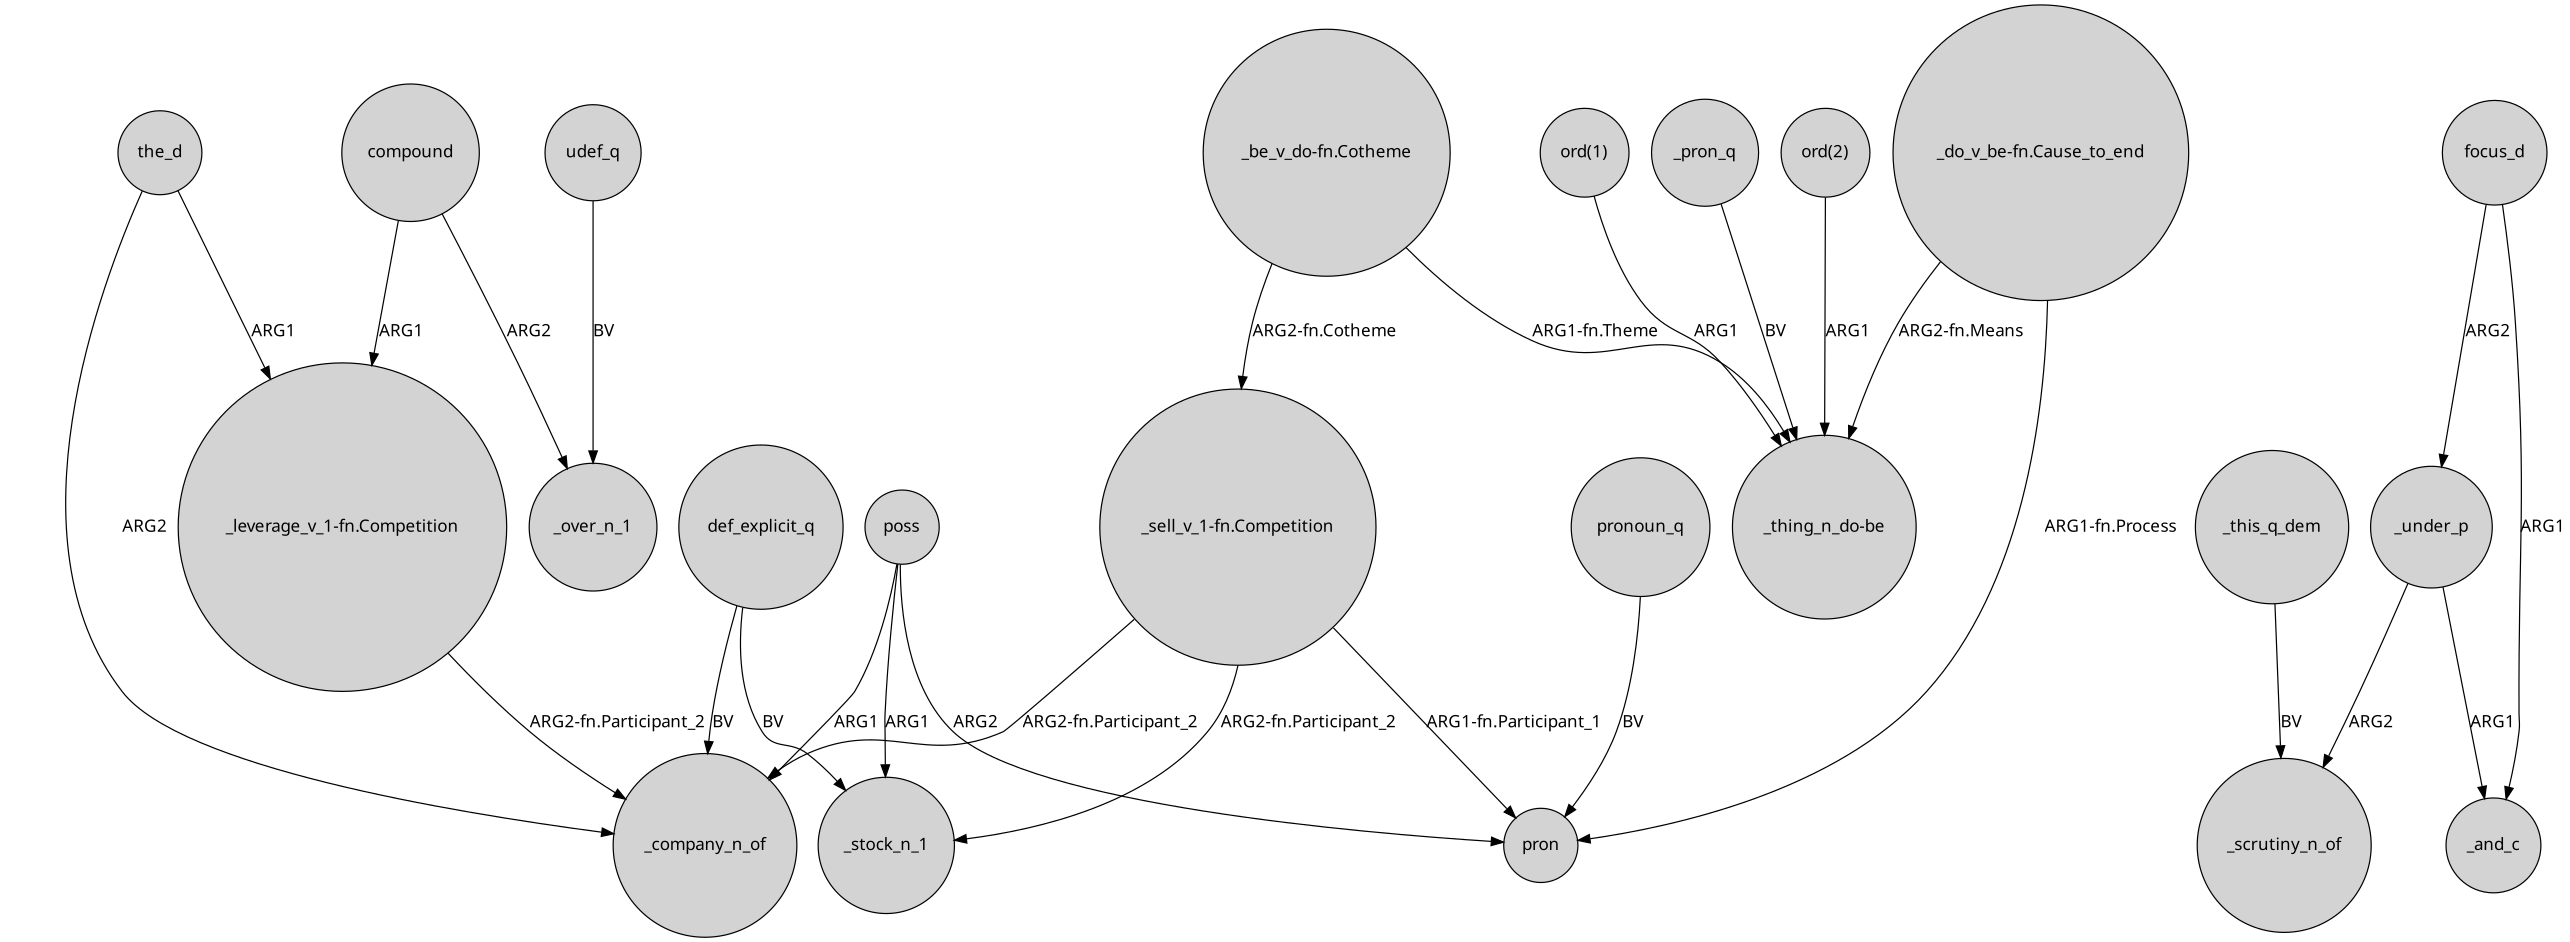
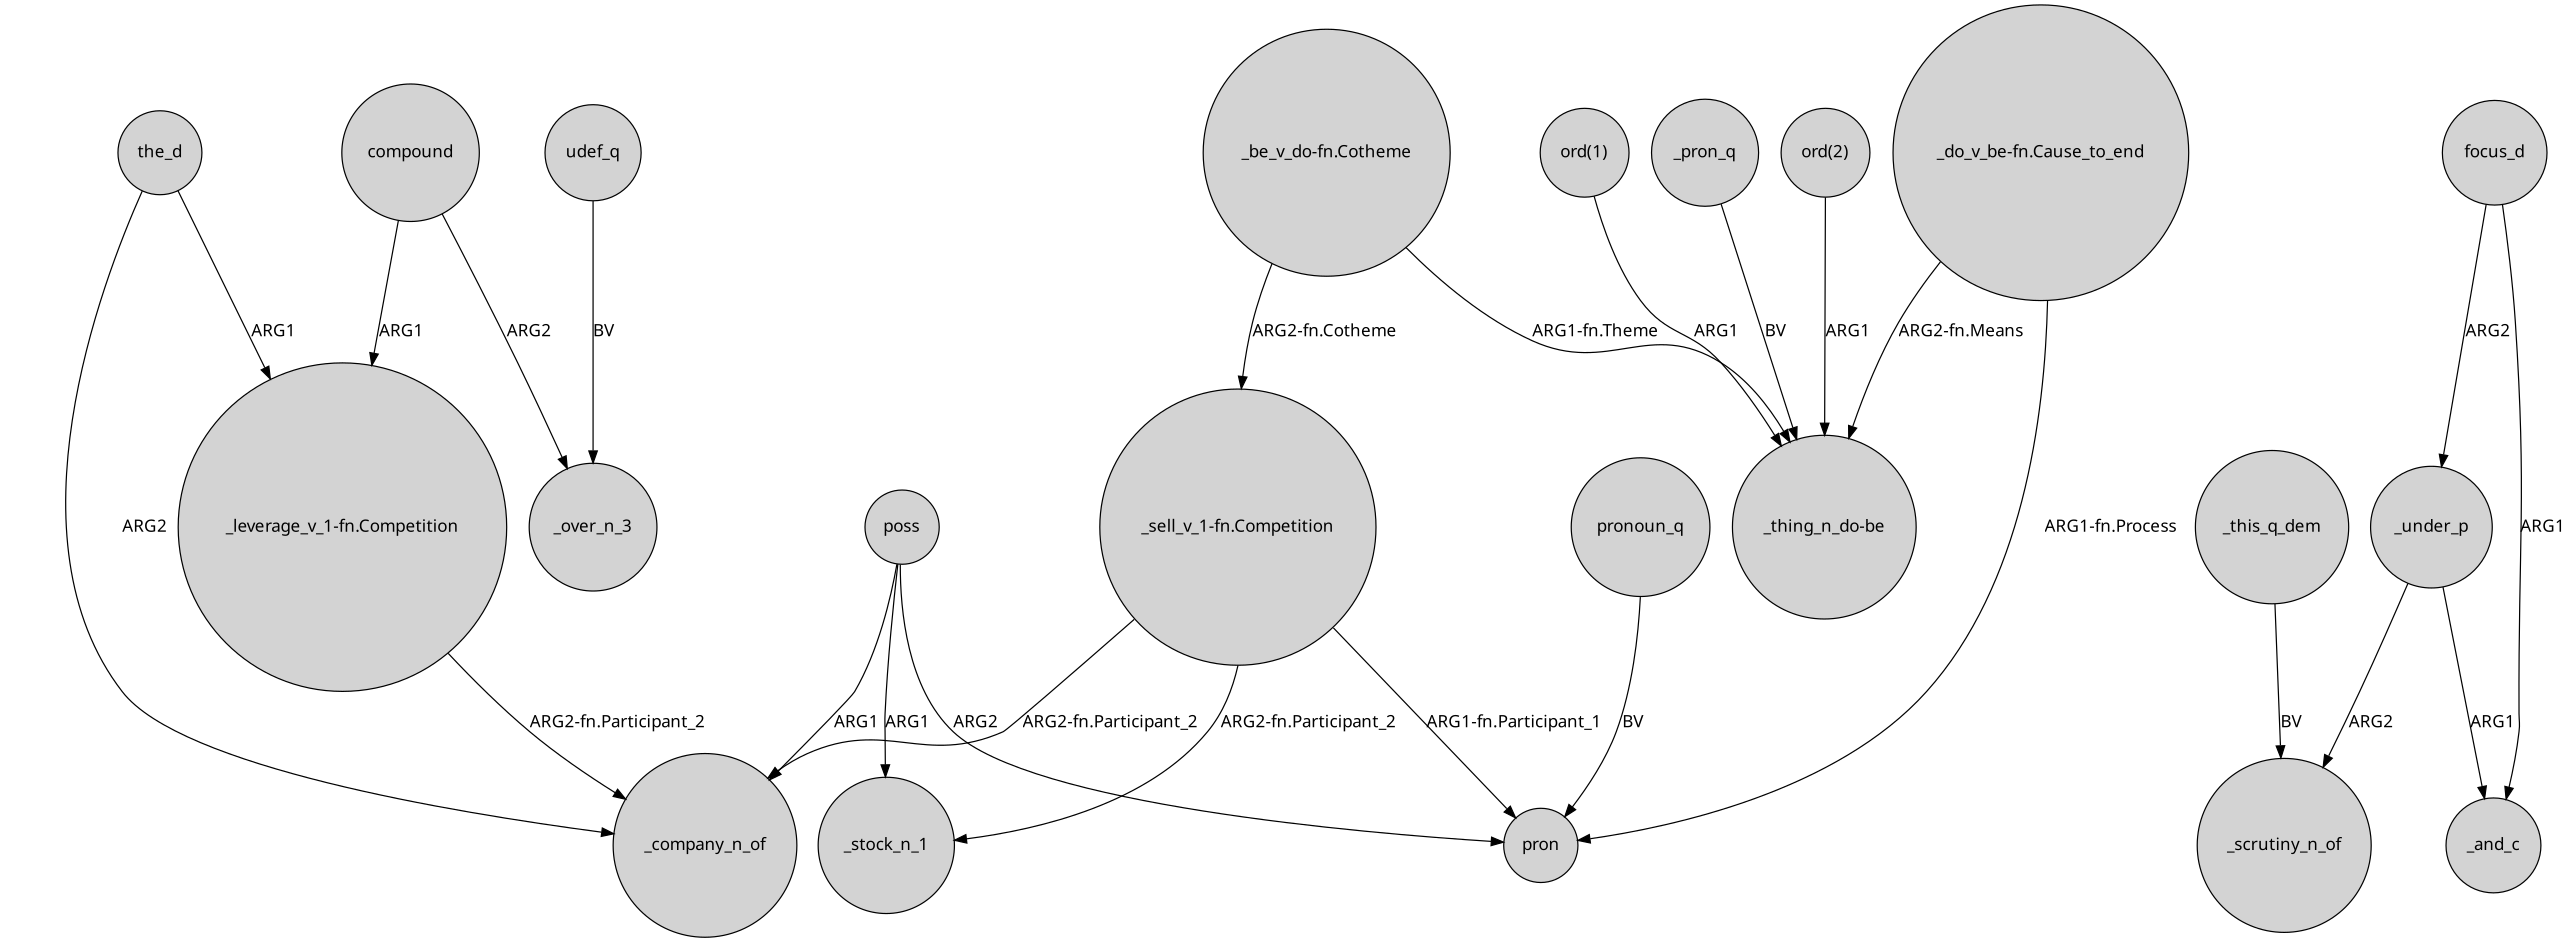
node "_over_n_1": label "_over_n_1" -> "_over_n_3"
node "def_explicit_q": removed
